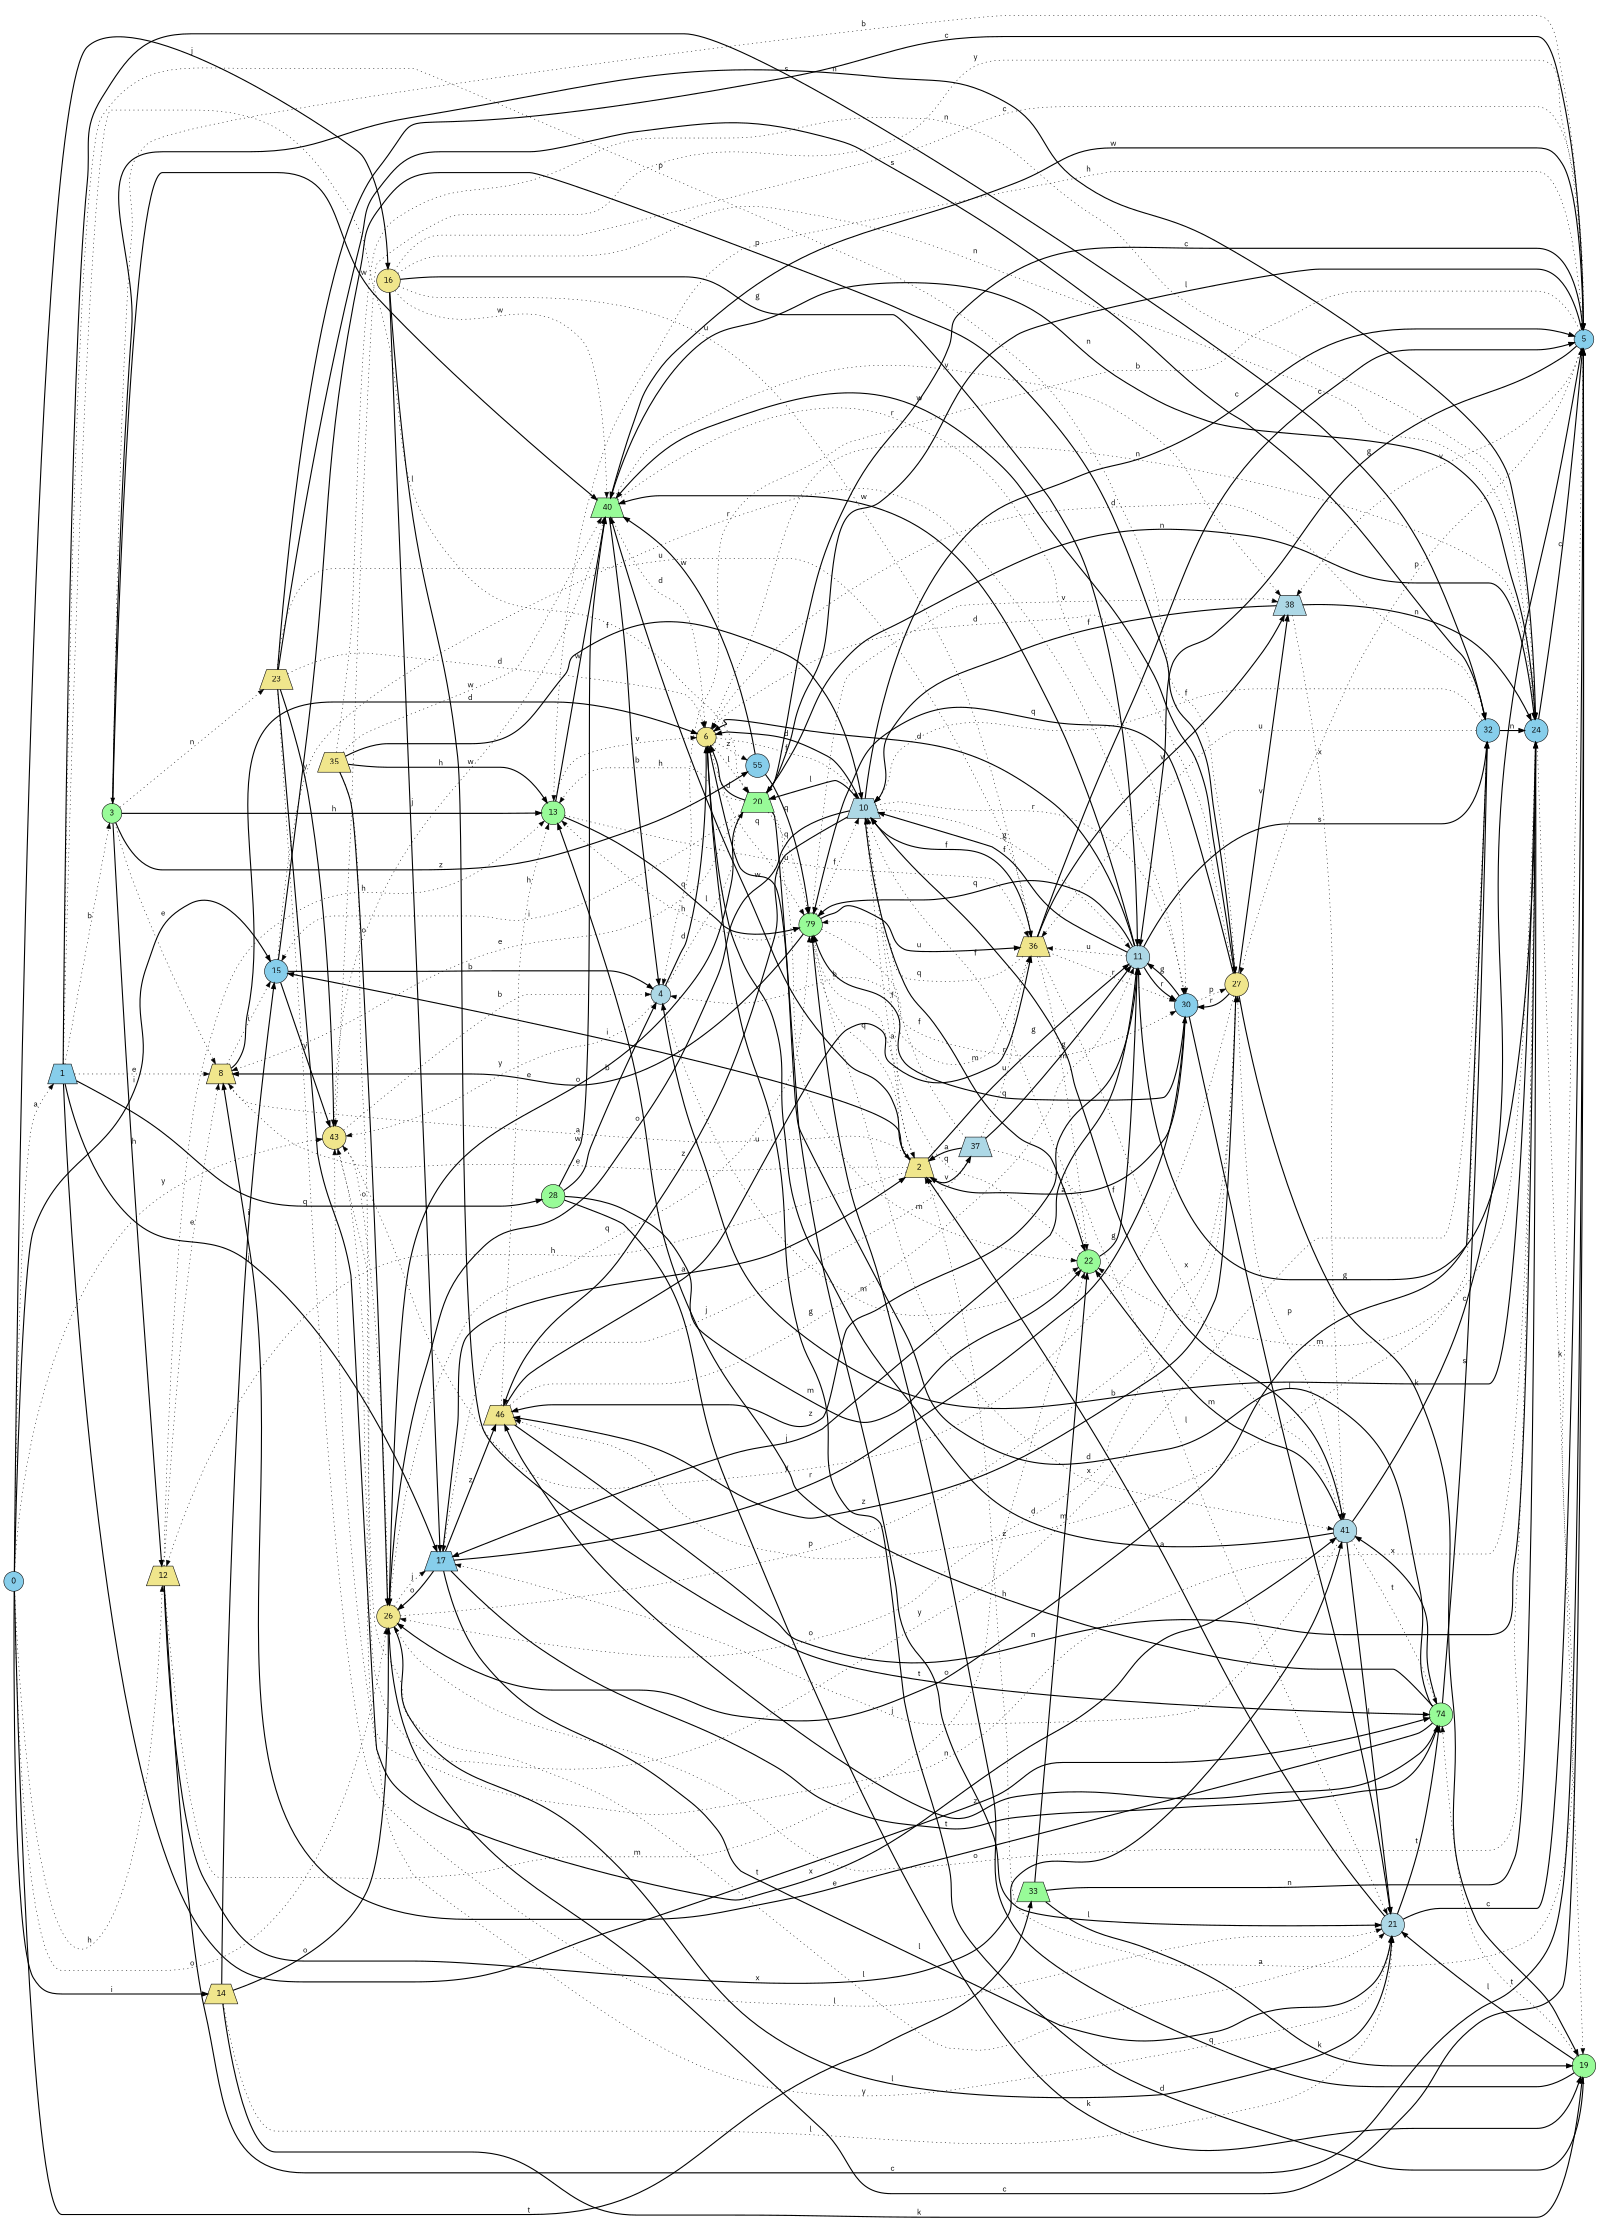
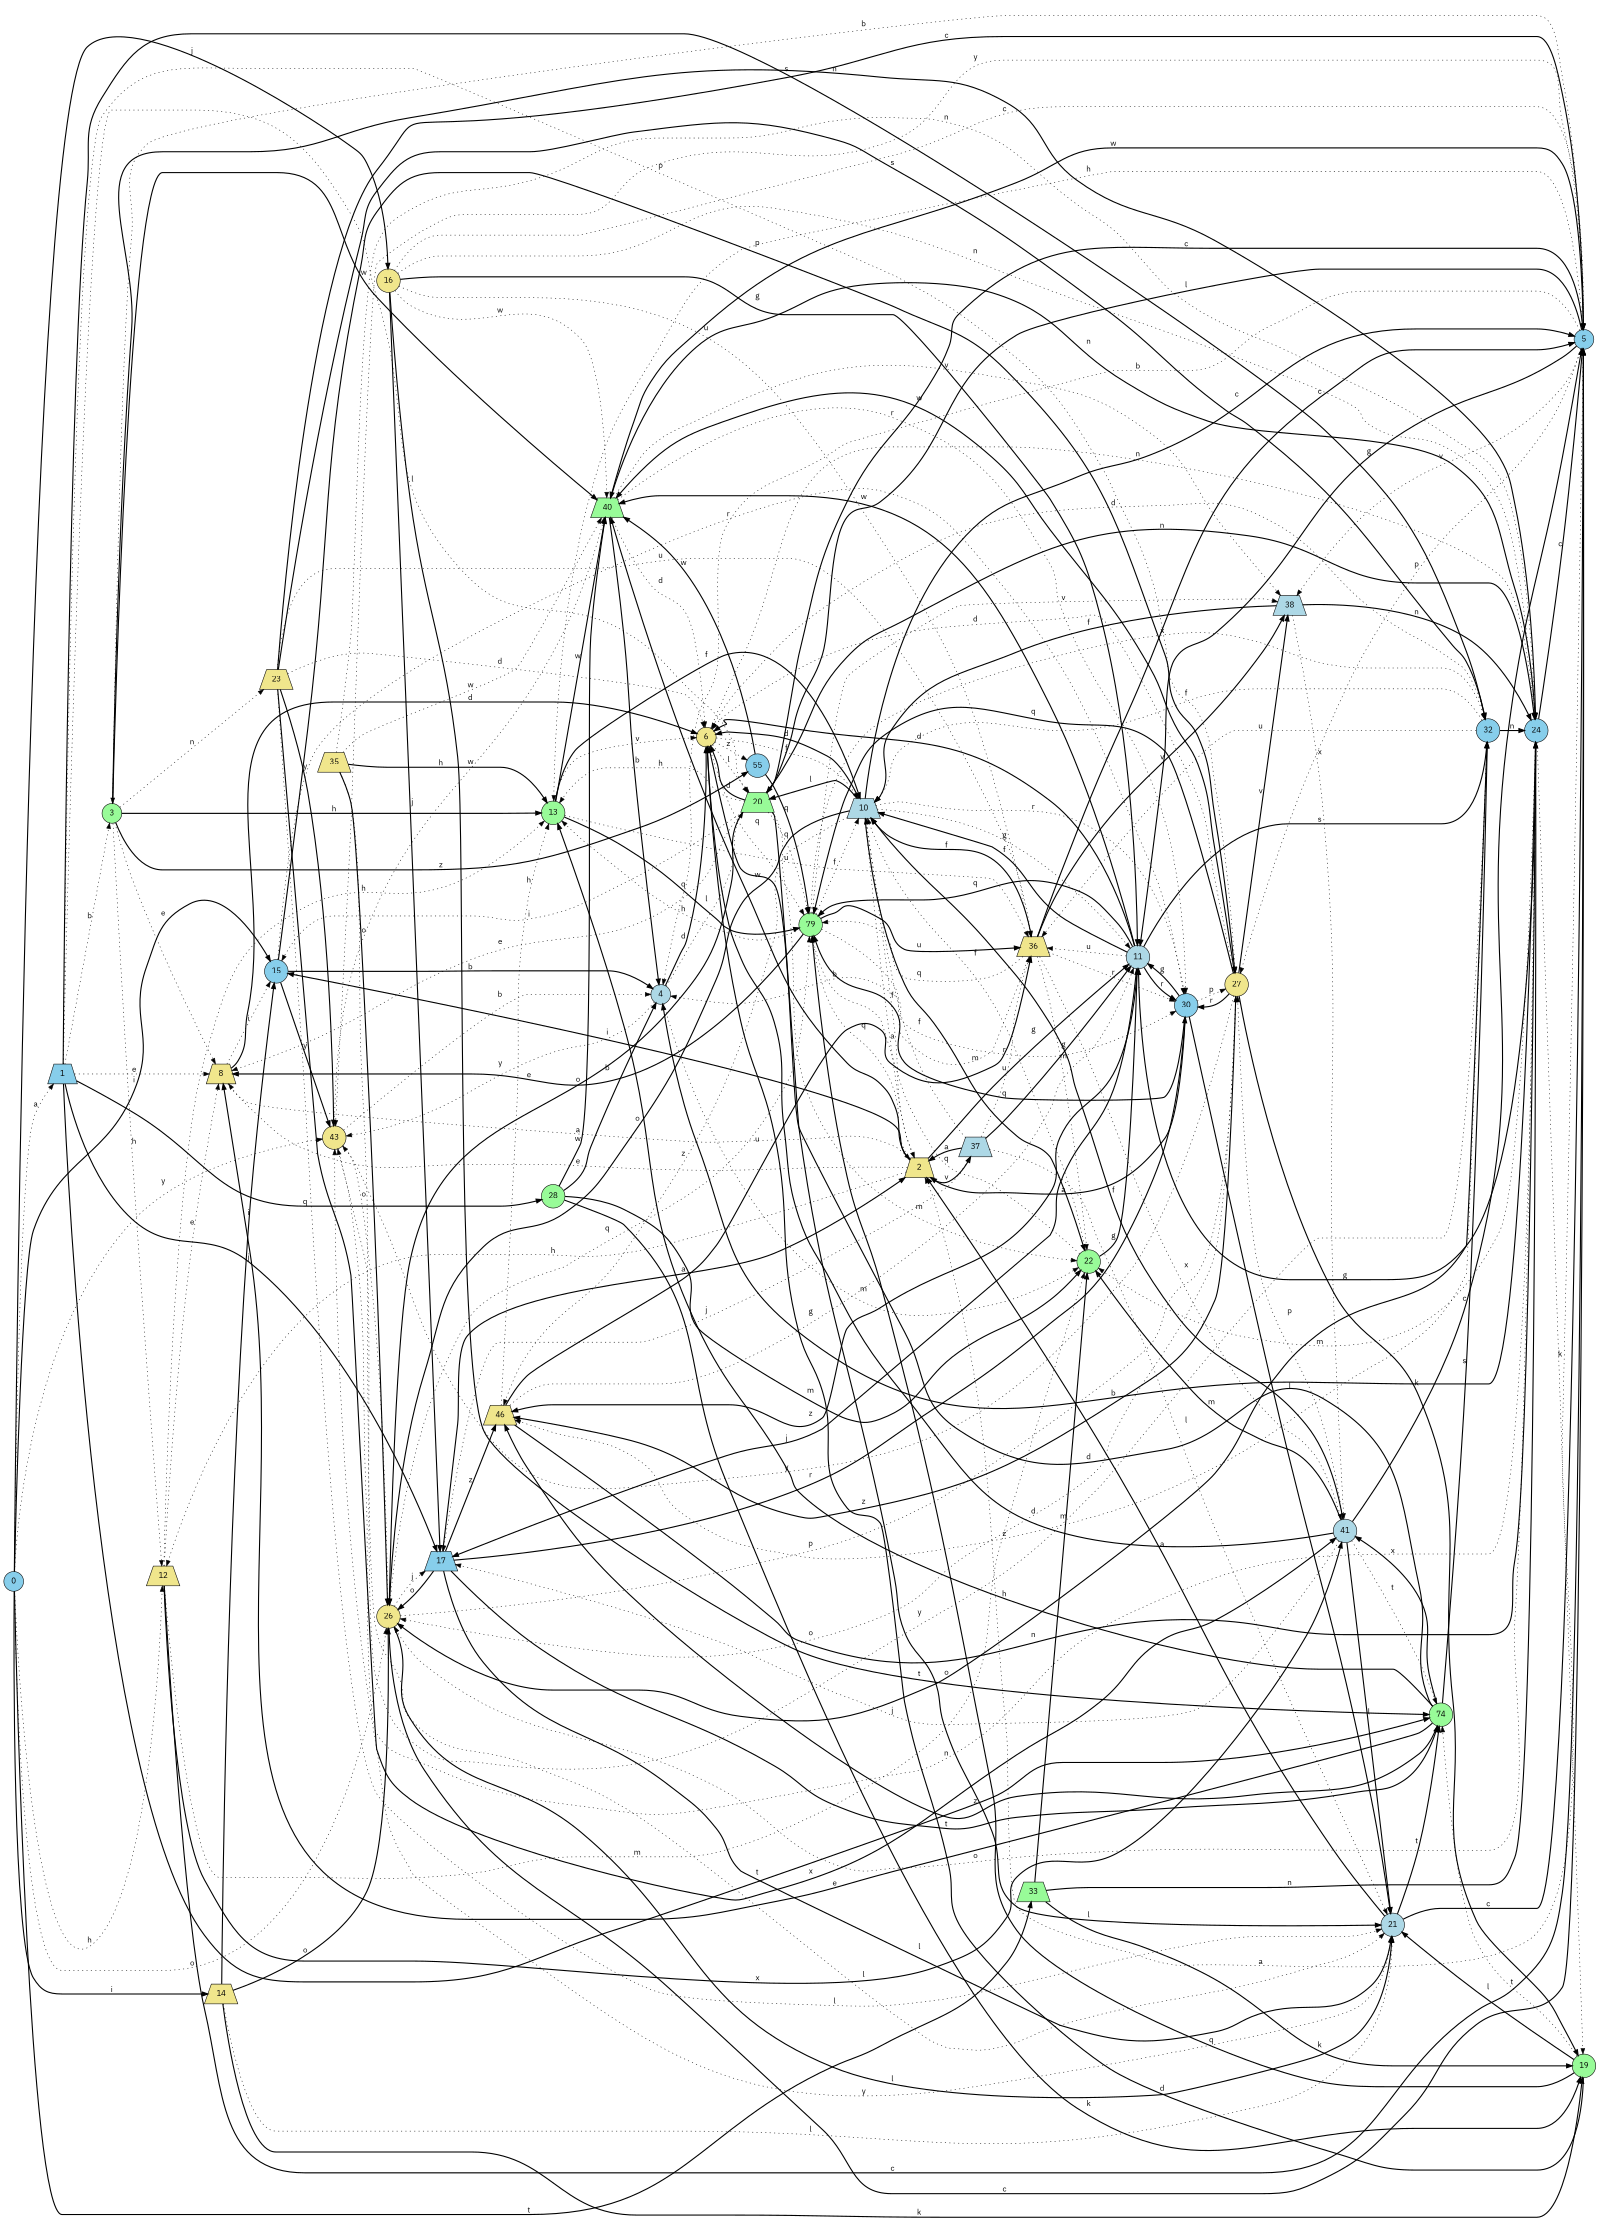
edge "35" -> "10": now "13" -> "10"
edge "10" -> "46": style bold -> dotted
edge "3" -> "12": style bold -> dotted
edge "79" -> "41": now "79" -> "32"
